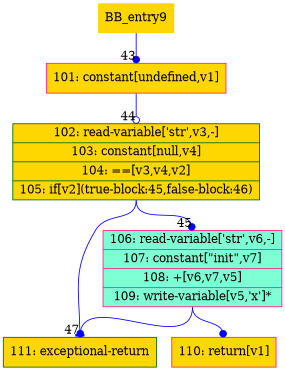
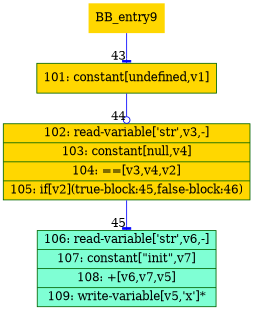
edge "BB_entry9" -> "101: constant[undefined,v1]": arrowhead dot -> tee
node "101: constant[undefined,v1]": color deeppink -> darkgreen
edge "102: read-variable['str',v3,-]" -> "106: read-variable['str',v6,-]": arrowhead dot -> tee
node "106: read-variable['str',v6,-]": color deeppink -> darkgreen
node "111: exceptional-return": removed
node "110: return[v1]": removed
